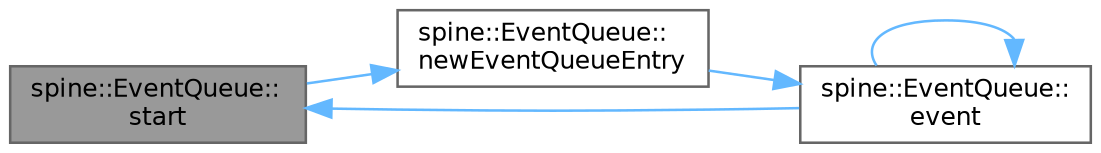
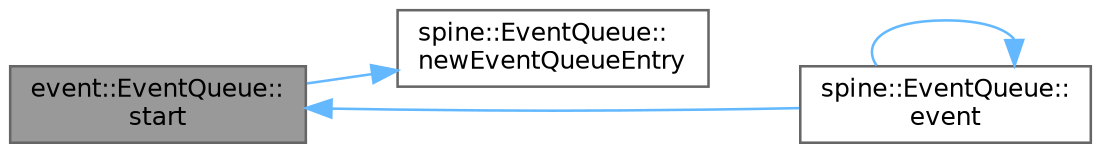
edge "spine::EventQueue:: newEventQueueEntry" -> "spine::EventQueue:: event": removed
node "spine::EventQueue:: start": label "spine::EventQueue:: start" -> "event::EventQueue:: start"
